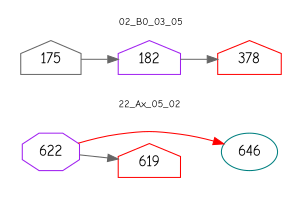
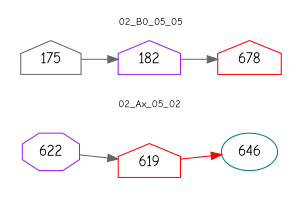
cluster "02_B0_03_05": label "02_B0_03_05" -> "02_B0_05_05"
node "378": label "378" -> "678"
cluster "22_Ax_05_02": label "22_Ax_05_02" -> "02_Ax_05_02"
edge "622" -> "646": now "619" -> "646"
